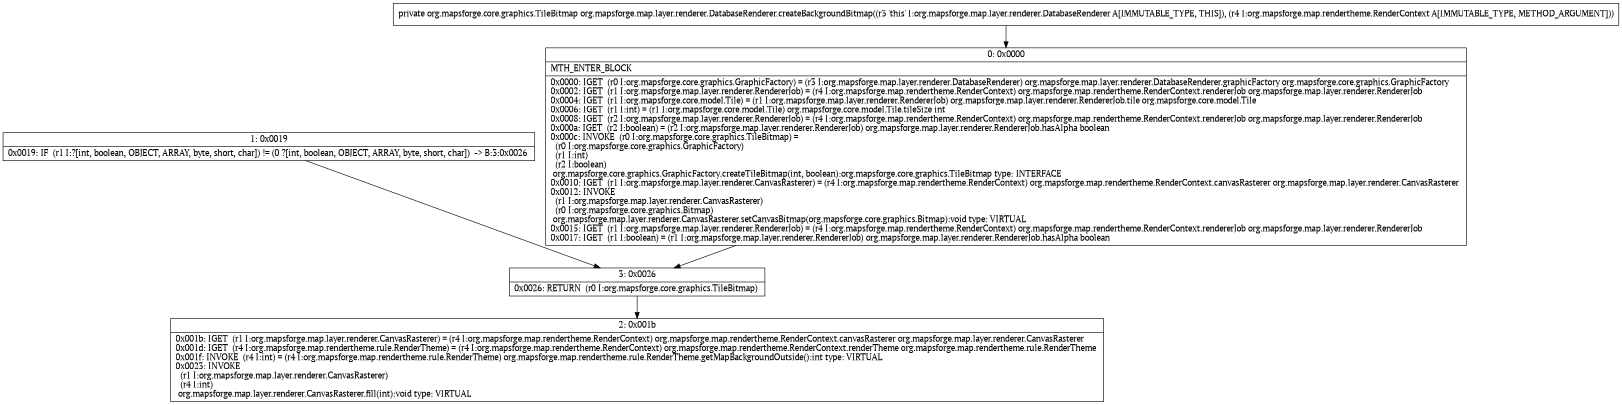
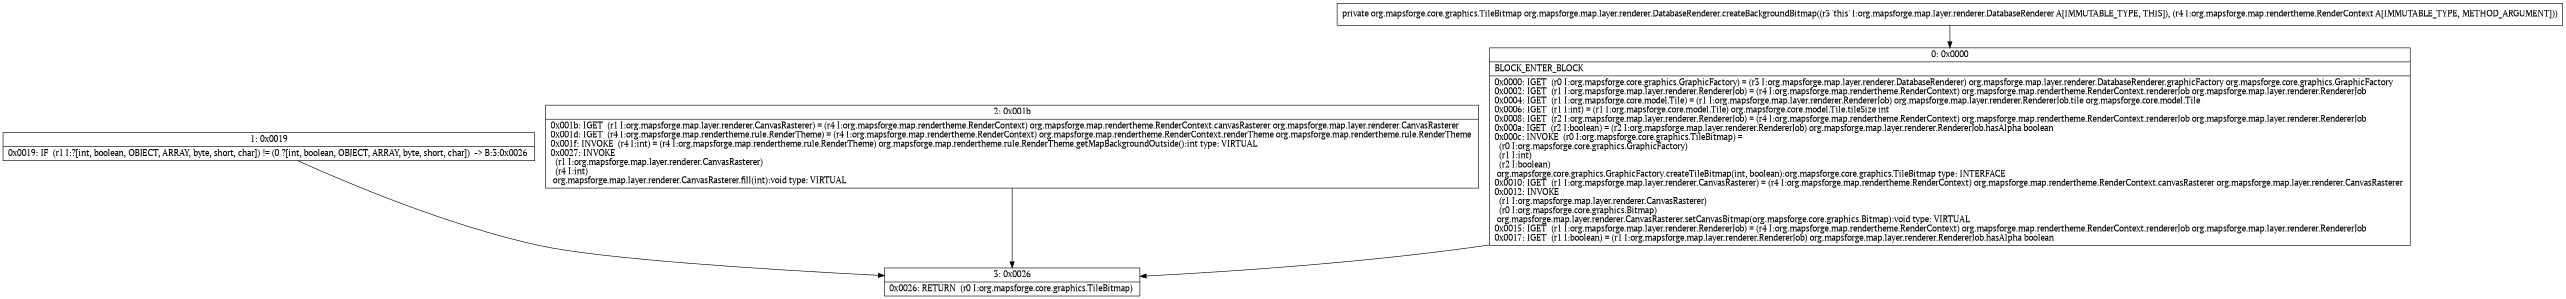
node "0: 0x0000": text "MTH_ENTER_BLOCK" -> "BLOCK_ENTER_BLOCK"
edge "3: 0x0026" -> "2: 0x001b": reversed
node "2: 0x001b": text "0x0023: INVOKE" -> "0x0027: INVOKE"
